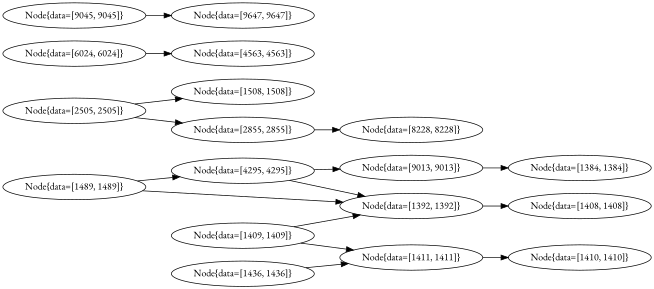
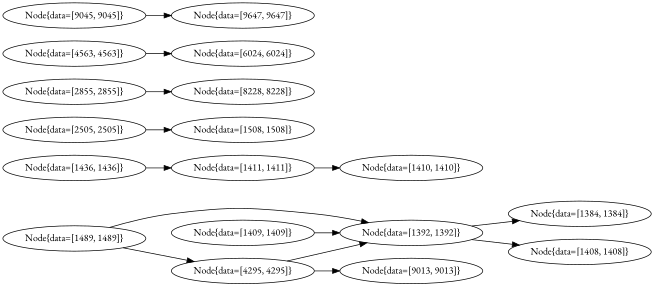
edge "Node{data=[6024, 6024]}" -> "Node{data=[4563, 4563]}": reversed
edge "Node{data=[2505, 2505]}" -> "Node{data=[2855, 2855]}": removed
edge "Node{data=[9013, 9013]}" -> "Node{data=[1384, 1384]}": now "Node{data=[1392, 1392]}" -> "Node{data=[1384, 1384]}"
edge "Node{data=[1409, 1409]}" -> "Node{data=[1411, 1411]}": removed
